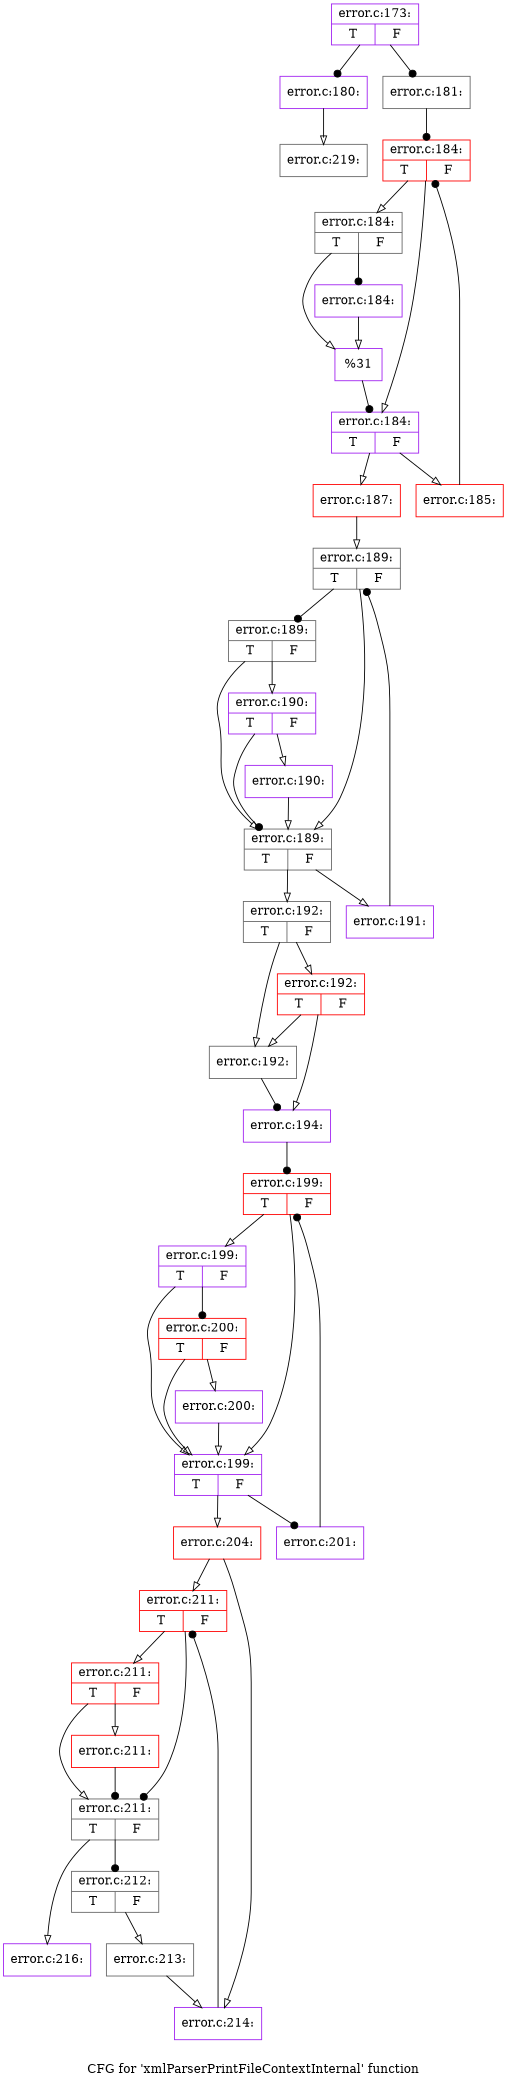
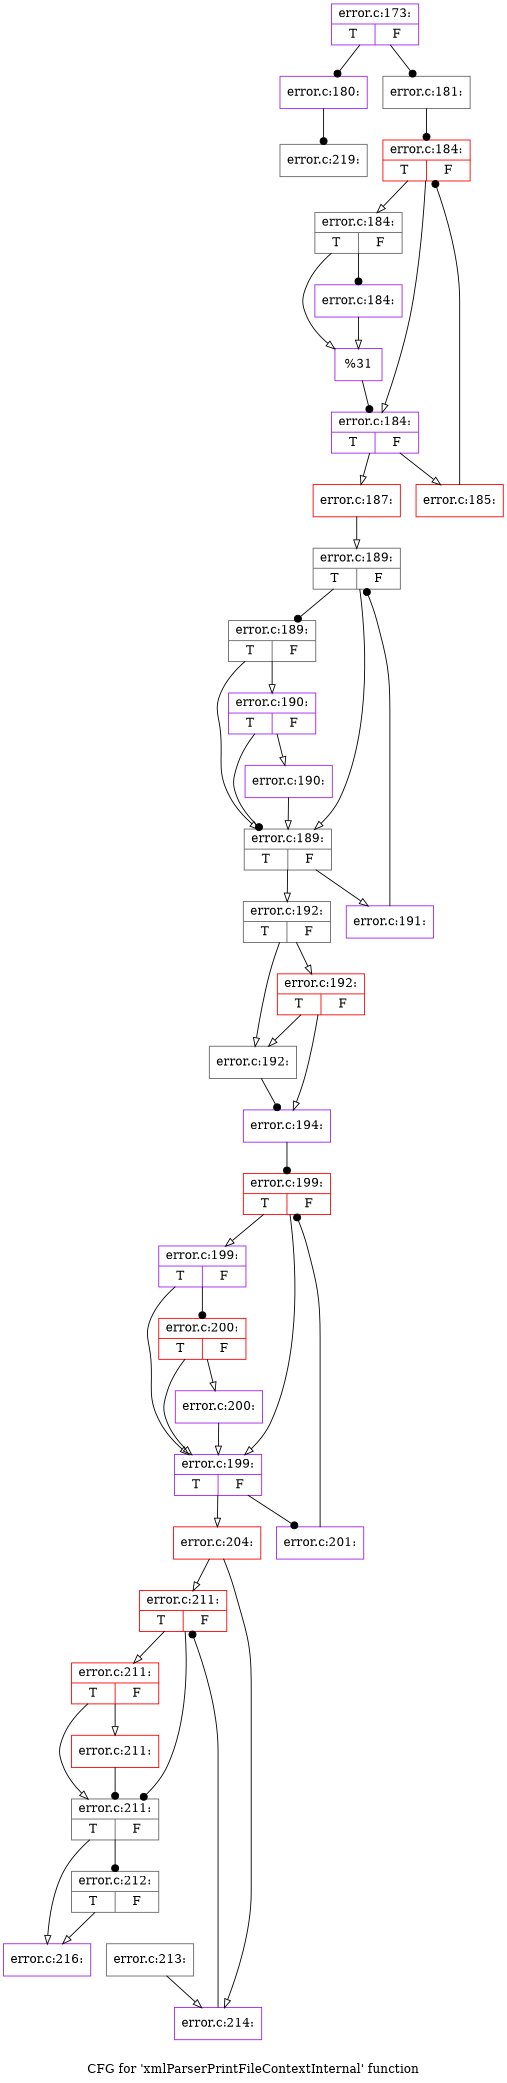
edge "error.c:180:" -> "error.c:219:": arrowhead onormal -> dot
edge "error.c:212:" -> "error.c:213:": now "error.c:212:" -> "error.c:216:"
